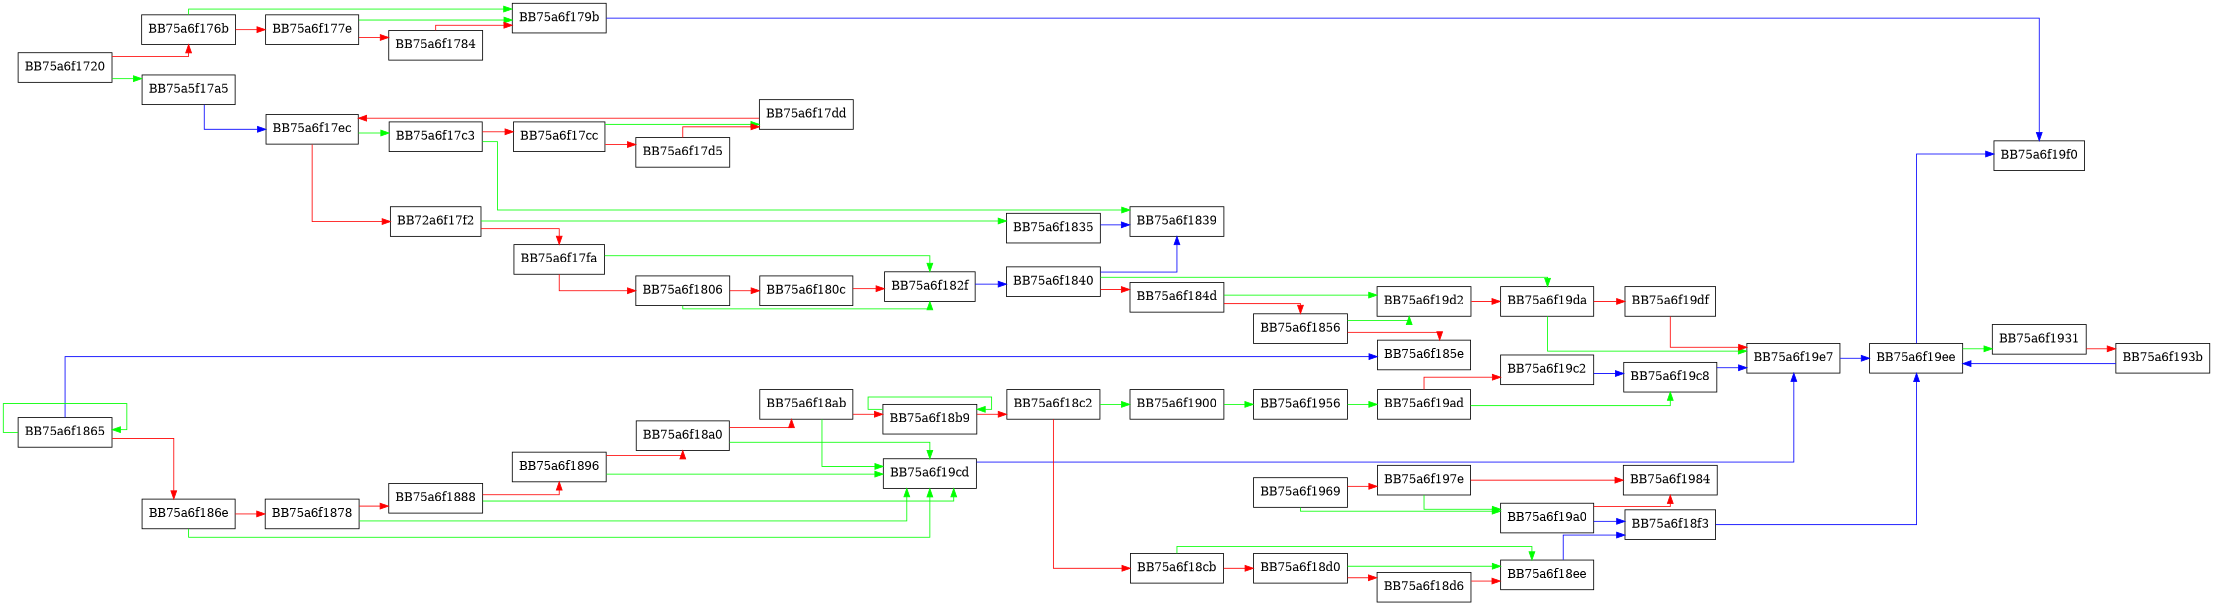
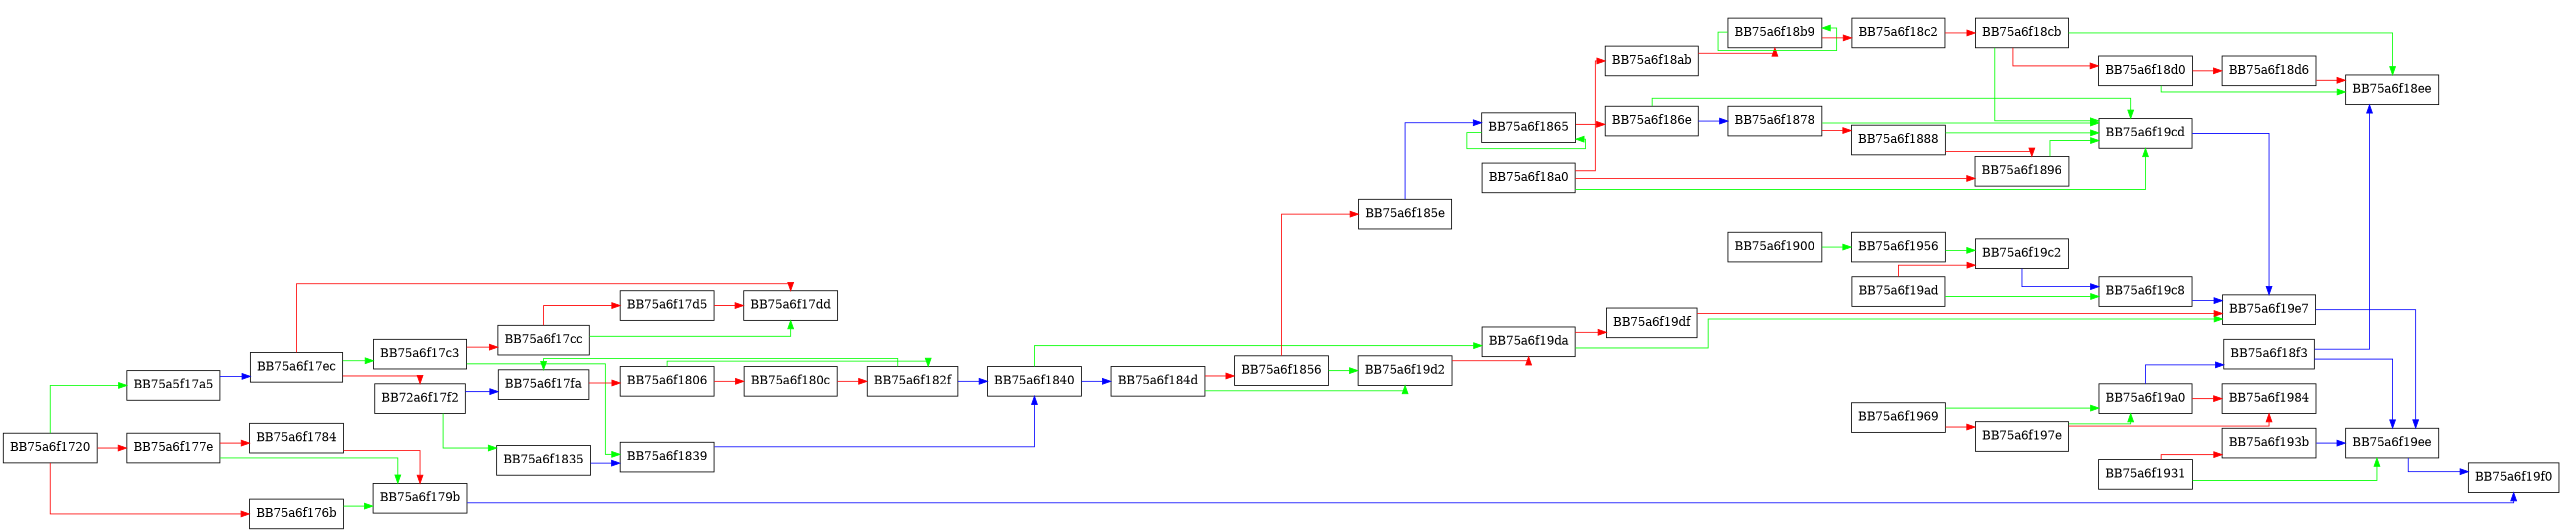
edge "BB75a6f176b" -> "BB75a6f177e": now "BB75a6f1720" -> "BB75a6f177e"
edge "BB75a6f17dd" -> "BB75a6f17ec": reversed
edge "BB72a6f17f2" -> "BB75a6f17fa": color red -> blue
edge "BB75a6f17fa" -> "BB75a6f182f": reversed
edge "BB75a6f1840" -> "BB75a6f1839": reversed
edge "BB75a6f1840" -> "BB75a6f184d": color red -> blue
edge "BB75a6f19ee" -> "BB75a6f1931": reversed
edge "BB75a6f1865" -> "BB75a6f185e": reversed
edge "BB75a6f18c2" -> "BB75a6f1900": removed
edge "BB75a6f1956" -> "BB75a6f19ad": now "BB75a6f1956" -> "BB75a6f19c2"
edge "BB75a6f1896" -> "BB75a6f18a0": reversed
edge "BB75a6f18ab" -> "BB75a6f19cd": now "BB75a6f18cb" -> "BB75a6f19cd"
edge "BB75a6f186e" -> "BB75a6f1878": color red -> blue
edge "BB75a6f18ee" -> "BB75a6f18f3": reversed
